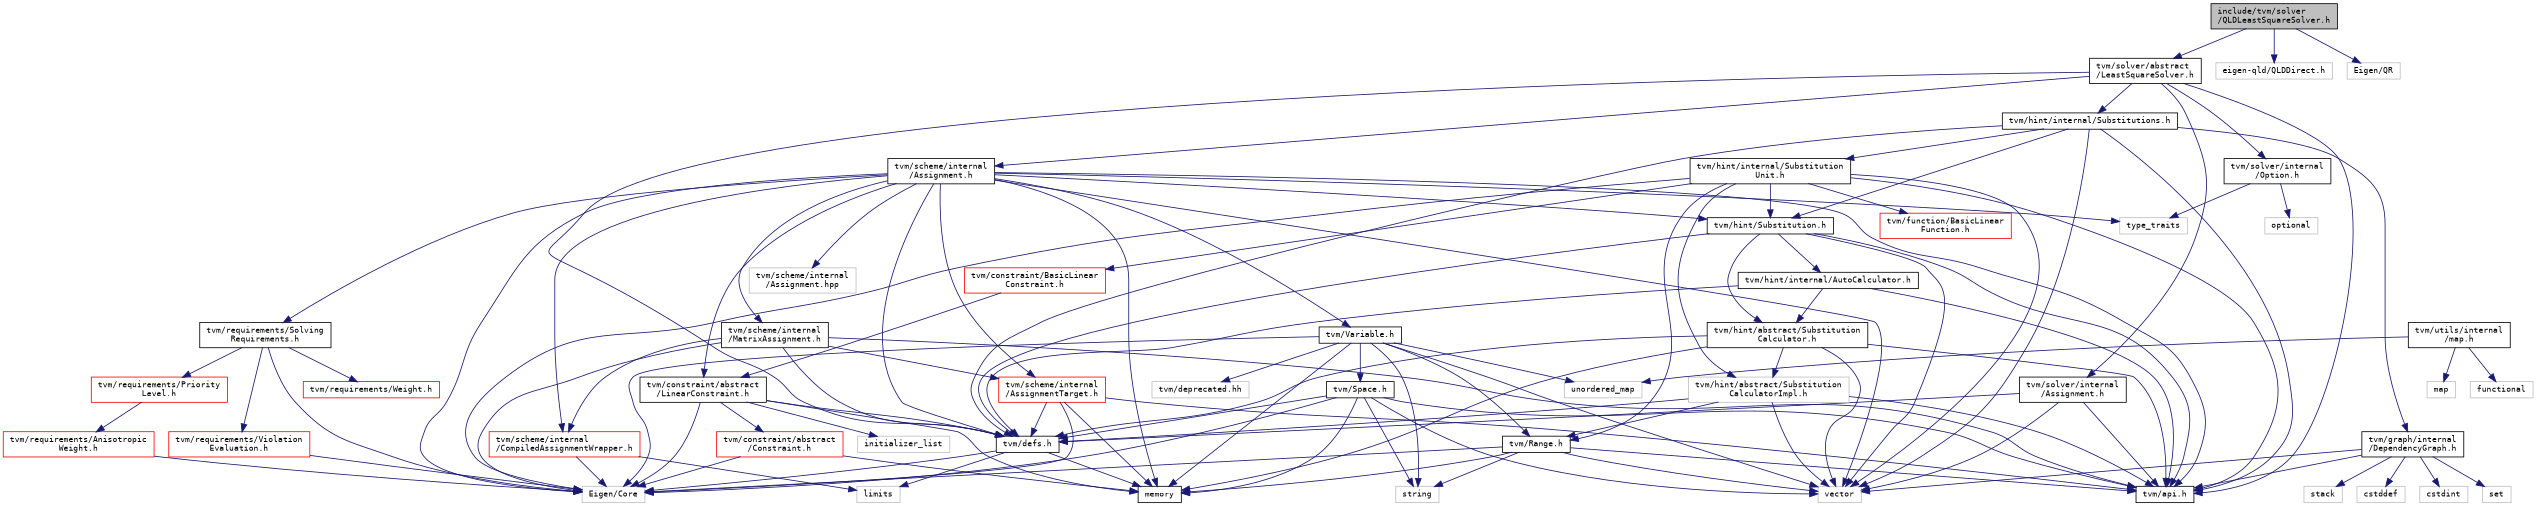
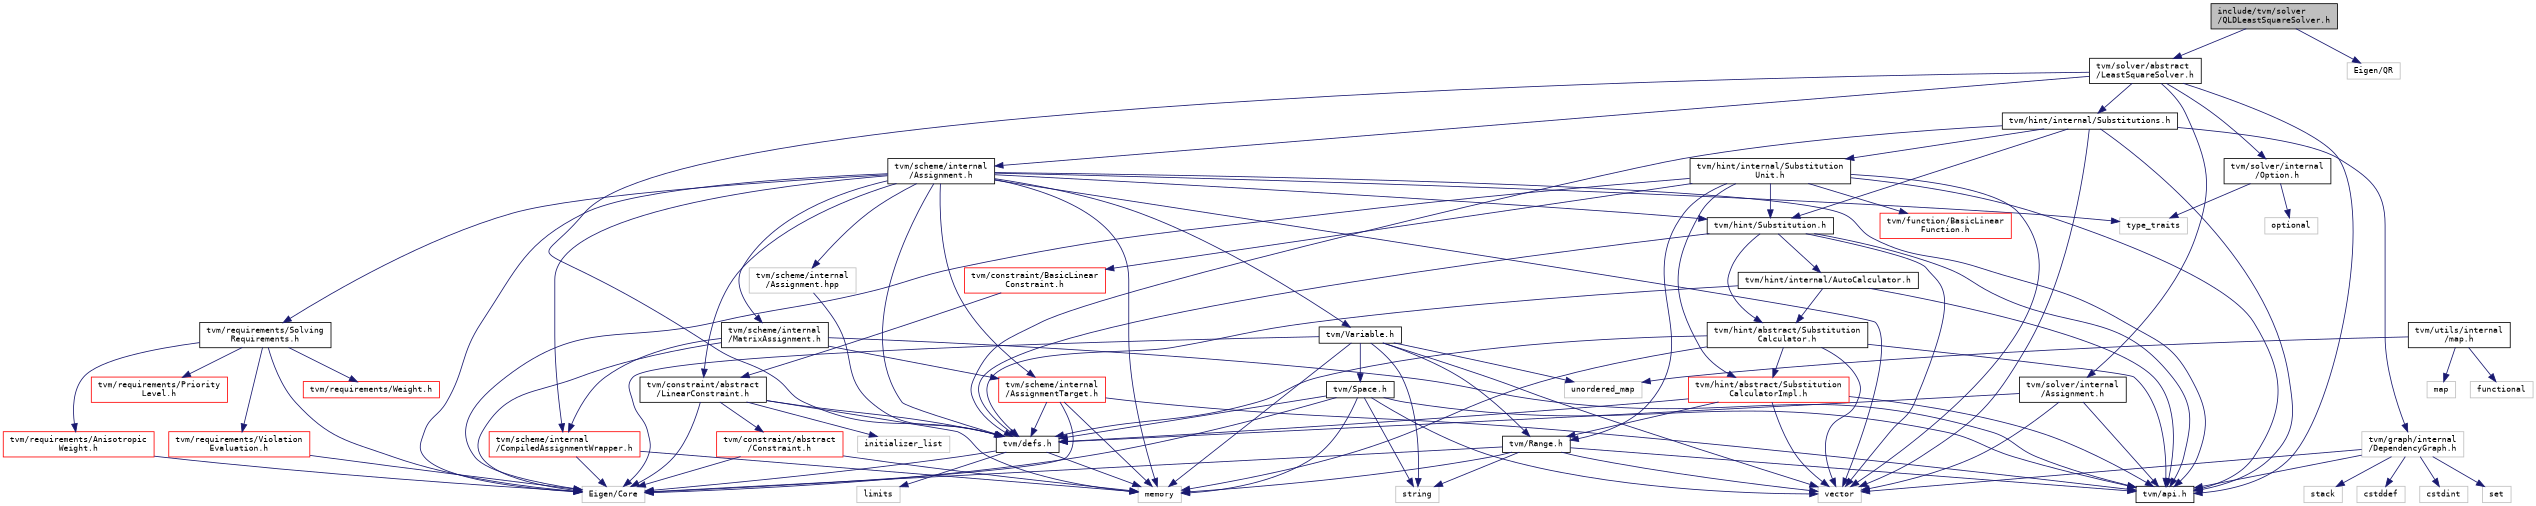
node "eigen-qld/QLDDirect.h": removed
node "tvm/deprecated.hh": removed
node "tvm/hint/abstract/Substitution CalculatorImpl.h": color grey75 -> red
edge "tvm/scheme/internal /MatrixAssignment.h" -> "tvm/defs.h": now "tvm/scheme/internal /Assignment.hpp" -> "tvm/defs.h"
edge "tvm/requirements/Priority Level.h" -> "tvm/requirements/Anisotropic Weight.h": now "tvm/requirements/Solving Requirements.h" -> "tvm/requirements/Anisotropic Weight.h"
node "tvm/graph/internal /DependencyGraph.h": color black -> grey75
edge "tvm/scheme/internal /CompiledAssignmentWrapper.h" -> "limits": now "tvm/scheme/internal /CompiledAssignmentWrapper.h" -> "memory"
node "memory": color black -> grey75
